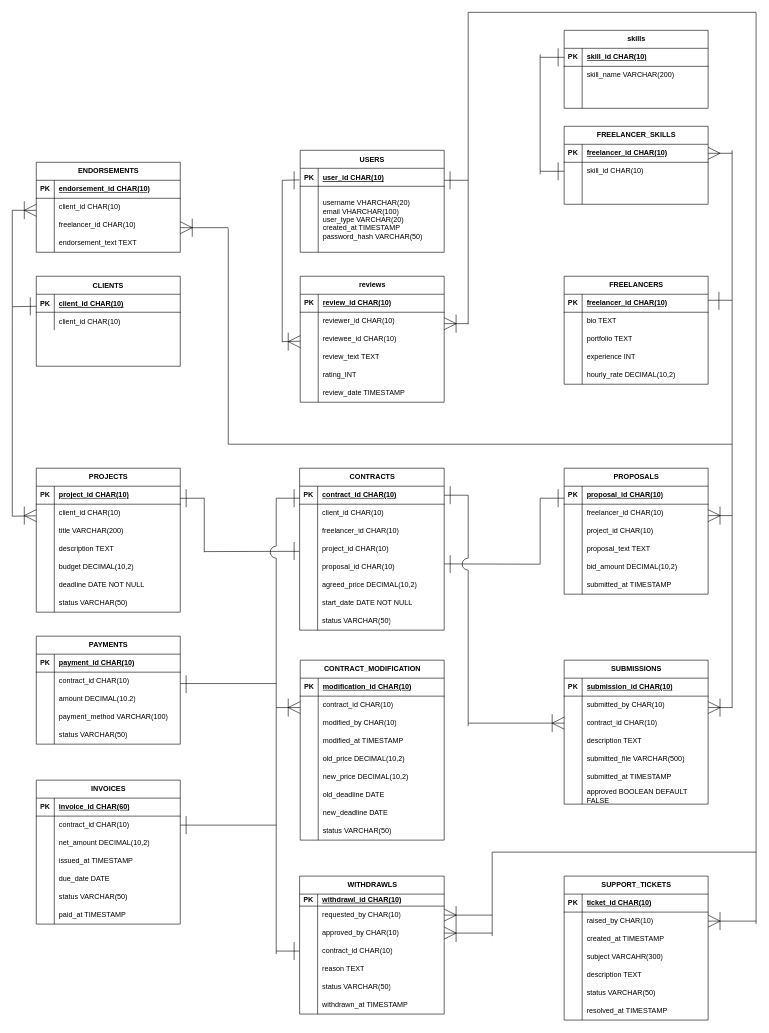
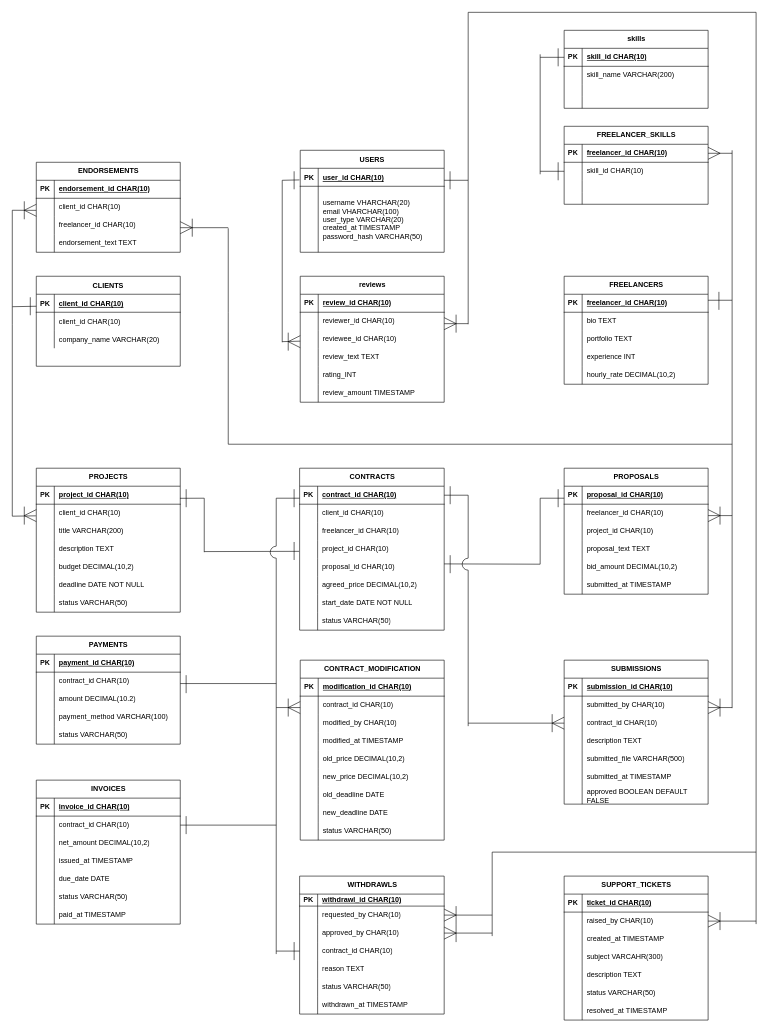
node "company_name VARCHAR(20)": added
node "review_date TIMESTAMP": label "review_date TIMESTAMP" -> "review_amount TIMESTAMP"
node "invoice_id CHAR(60)": label "invoice_id CHAR(60)" -> "invoice_id CHAR(10)"
